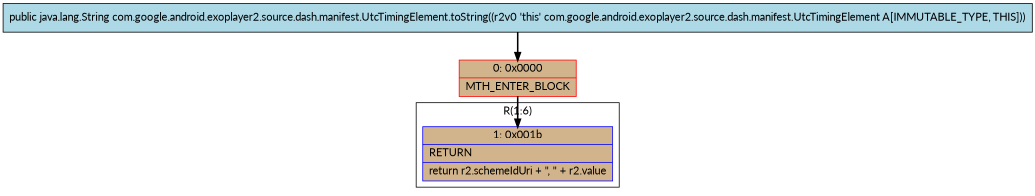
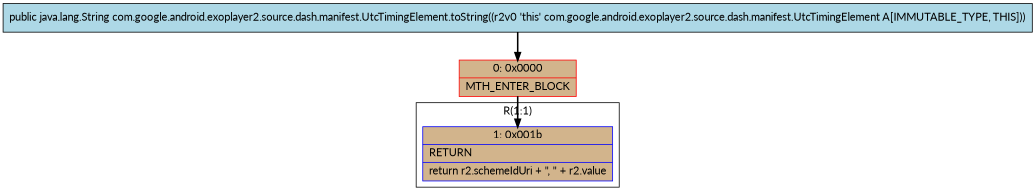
cluster "R(1:6)": label "R(1:6)" -> "R(1:1)"
